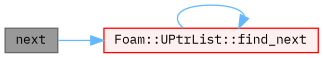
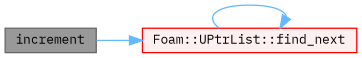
node "next": label "next" -> "increment"
